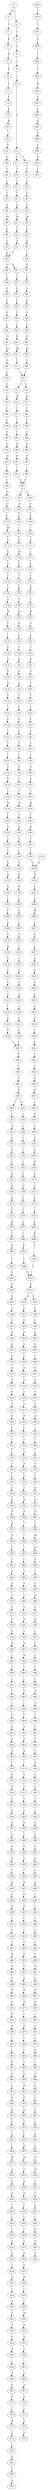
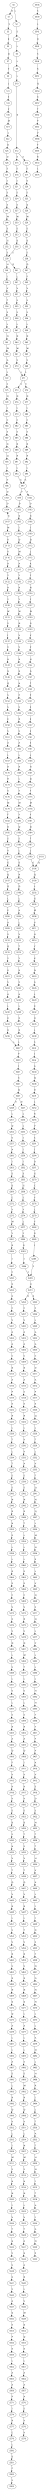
edge "S104" -> "S107": reversed
